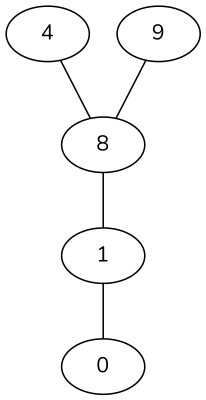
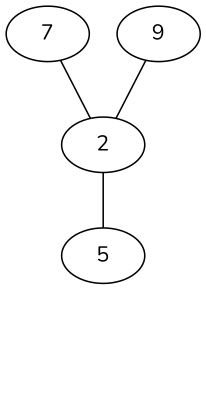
node "4": label "4" -> "7"
node "8": label "8" -> "2"
node "1": label "1" -> "5"
node "0": removed
